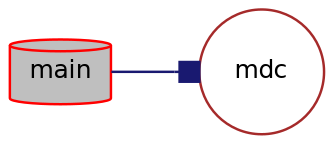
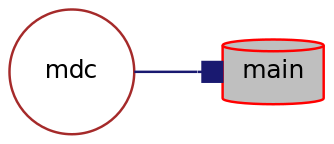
edge "main" -> "mdc": reversed
